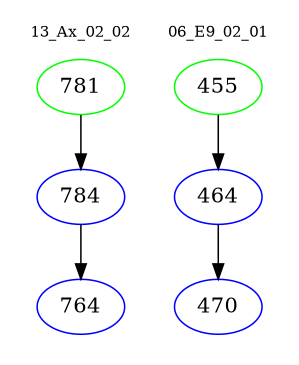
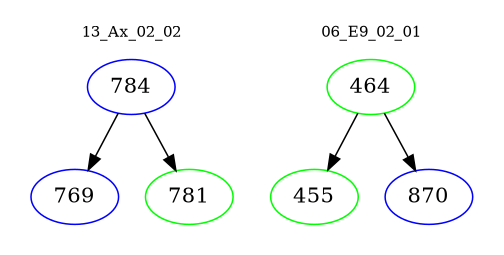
edge "781" -> "784": reversed
edge "455" -> "464": reversed
node "464": color blue -> green
node "764": label "764" -> "769"
node "470": label "470" -> "870"
